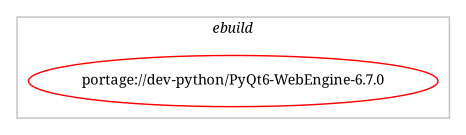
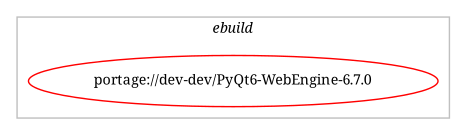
node "portage://dev-python/PyQt6-WebEngine-6.7.0": label "portage://dev-python/PyQt6-WebEngine-6.7.0" -> "portage://dev-dev/PyQt6-WebEngine-6.7.0"
